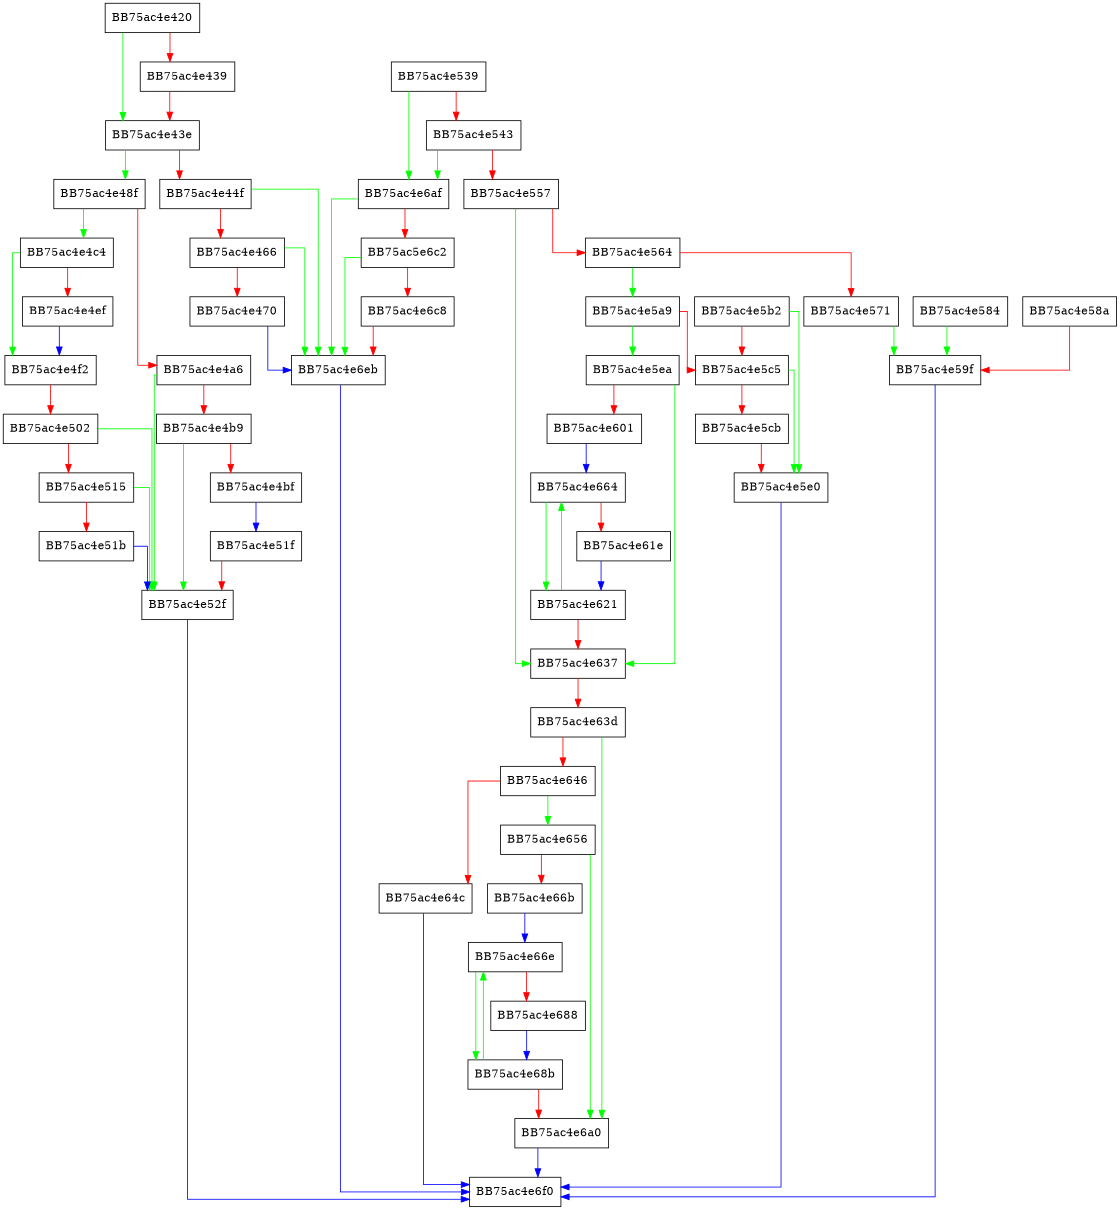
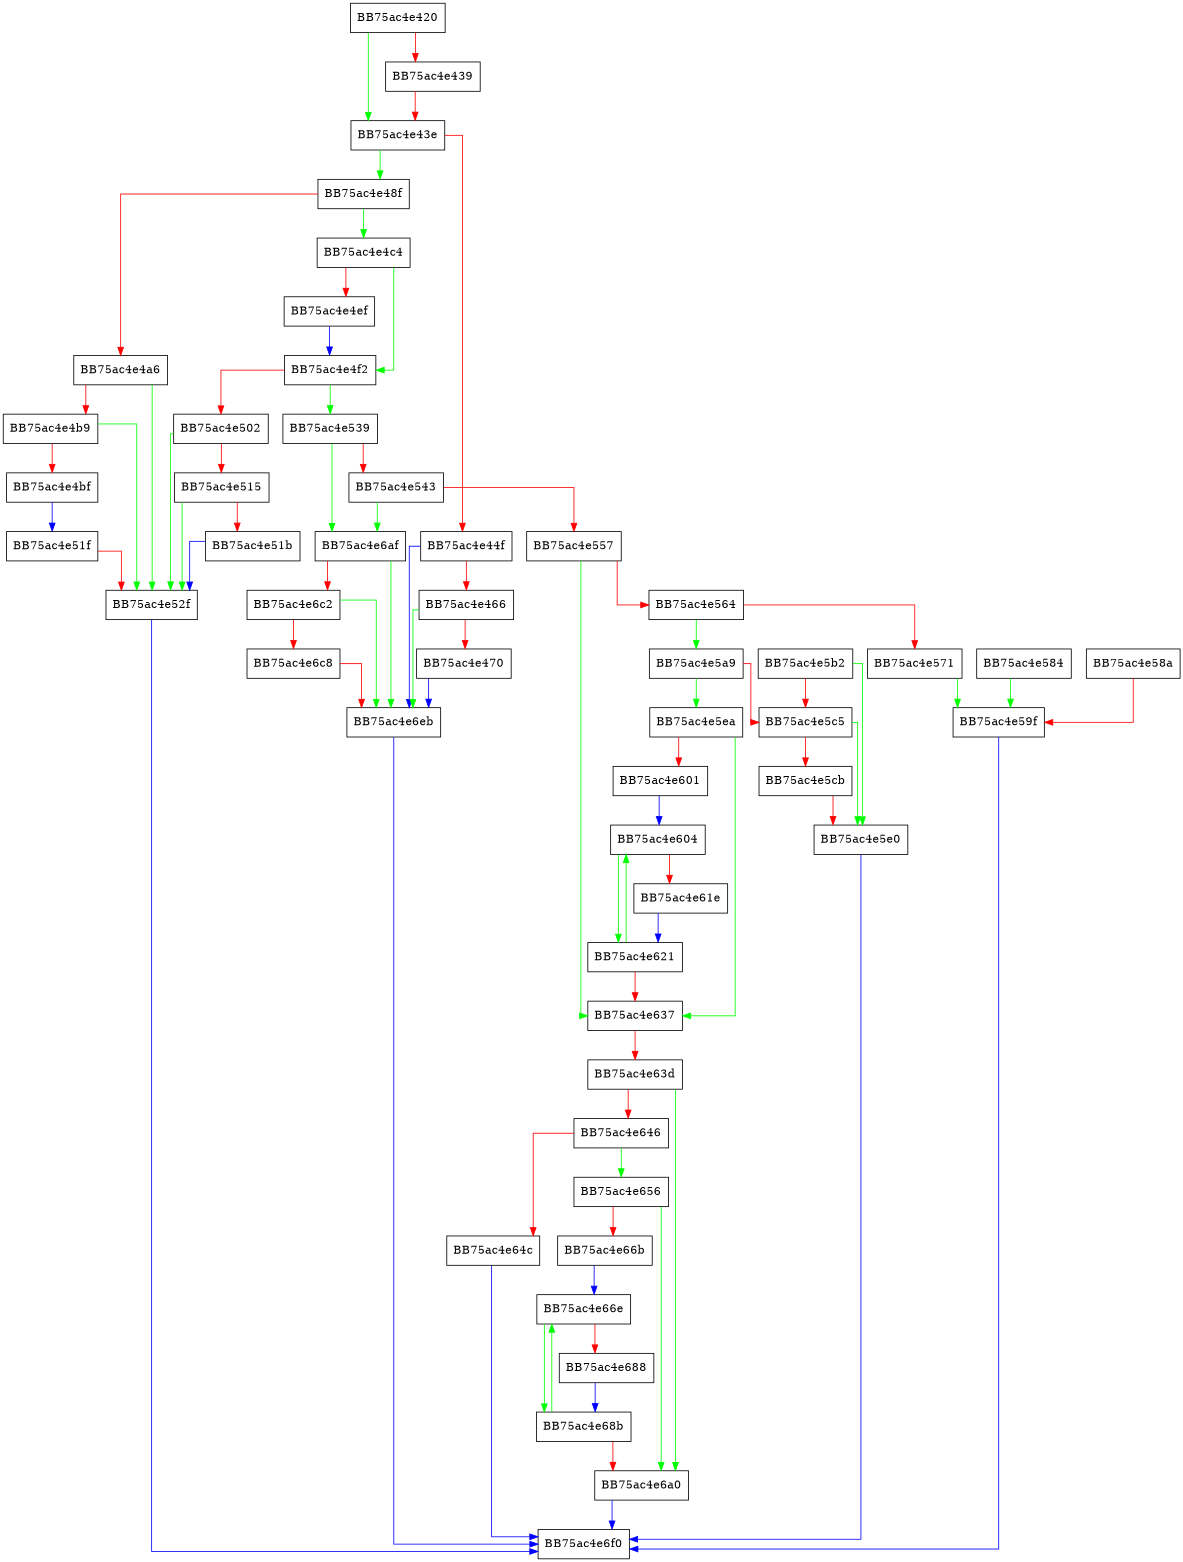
edge "BB75ac4e44f" -> "BB75ac4e6eb": color green -> blue
node "BB75ac5e6c2": label "BB75ac5e6c2" -> "BB75ac4e6c2"
edge "BB75ac4e4f2" -> "BB75ac4e539": added
node "BB75ac4e664": label "BB75ac4e664" -> "BB75ac4e604"
